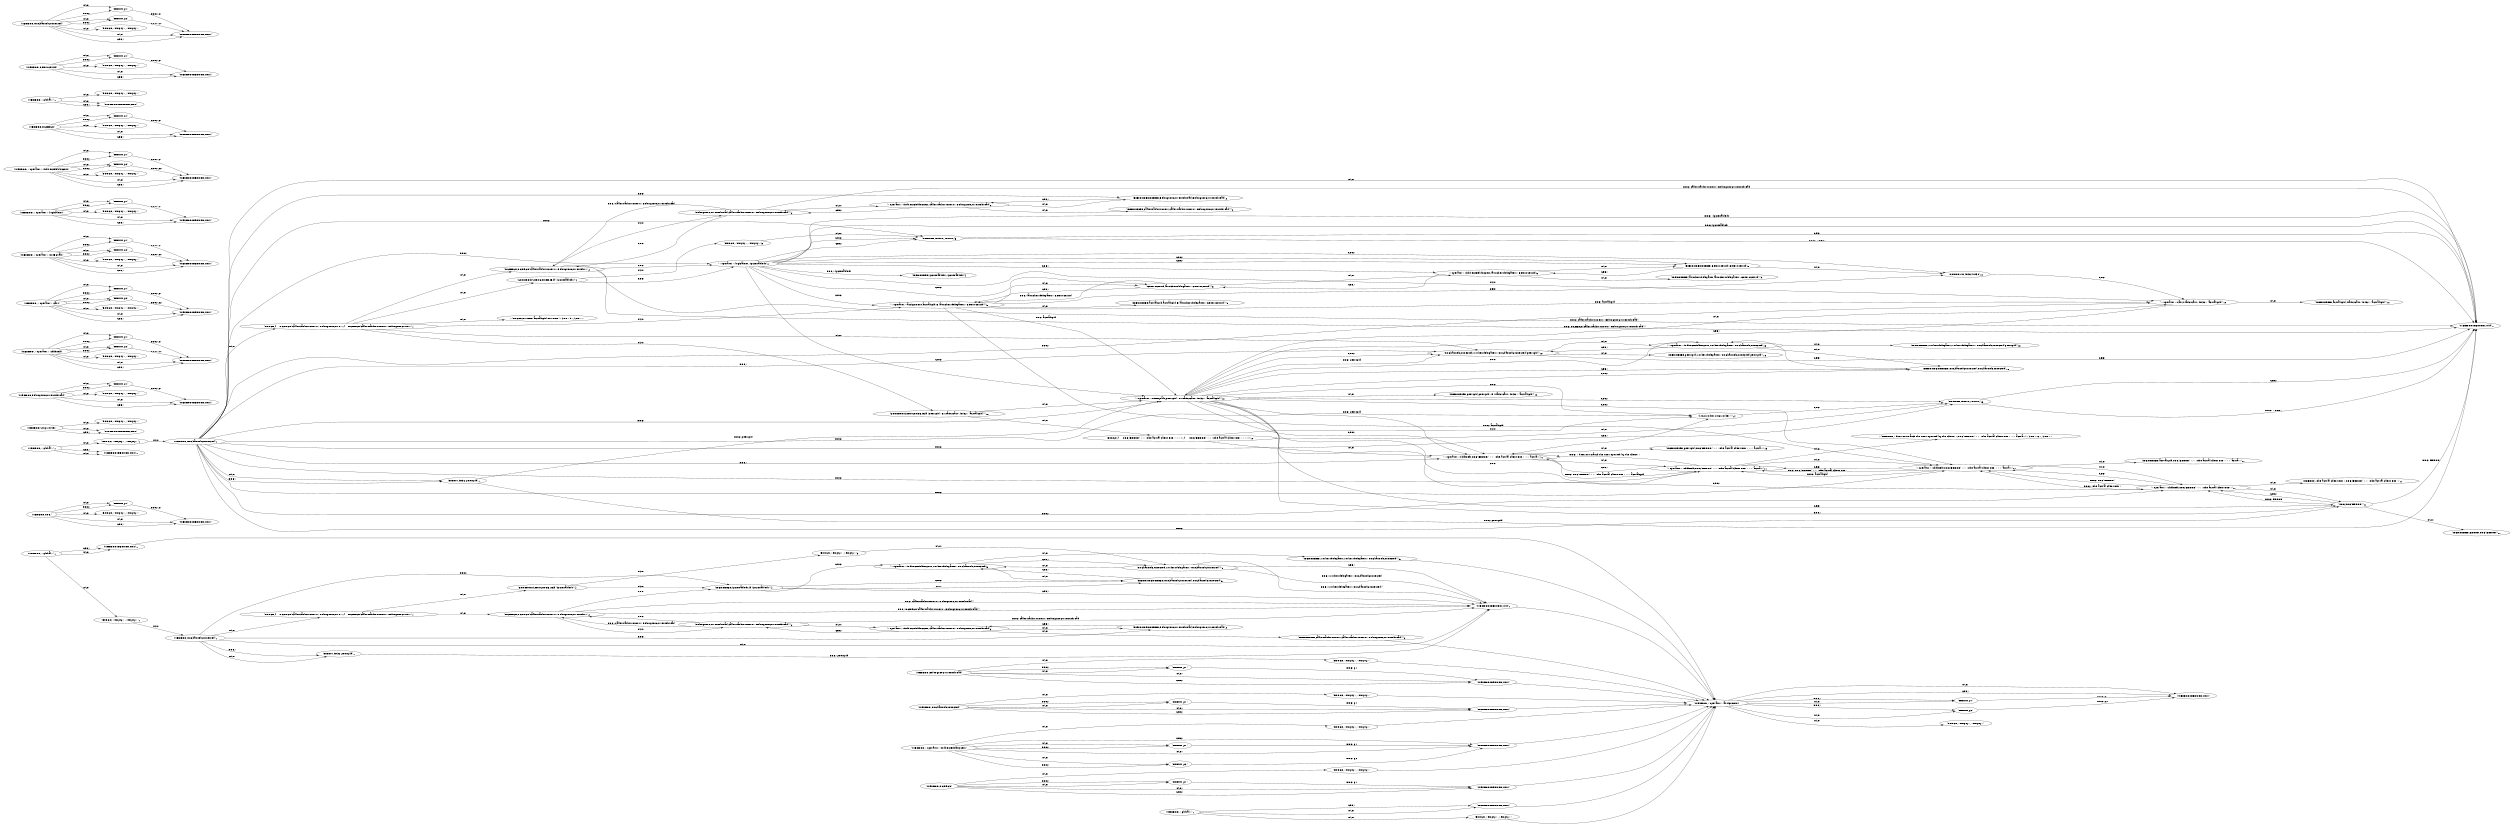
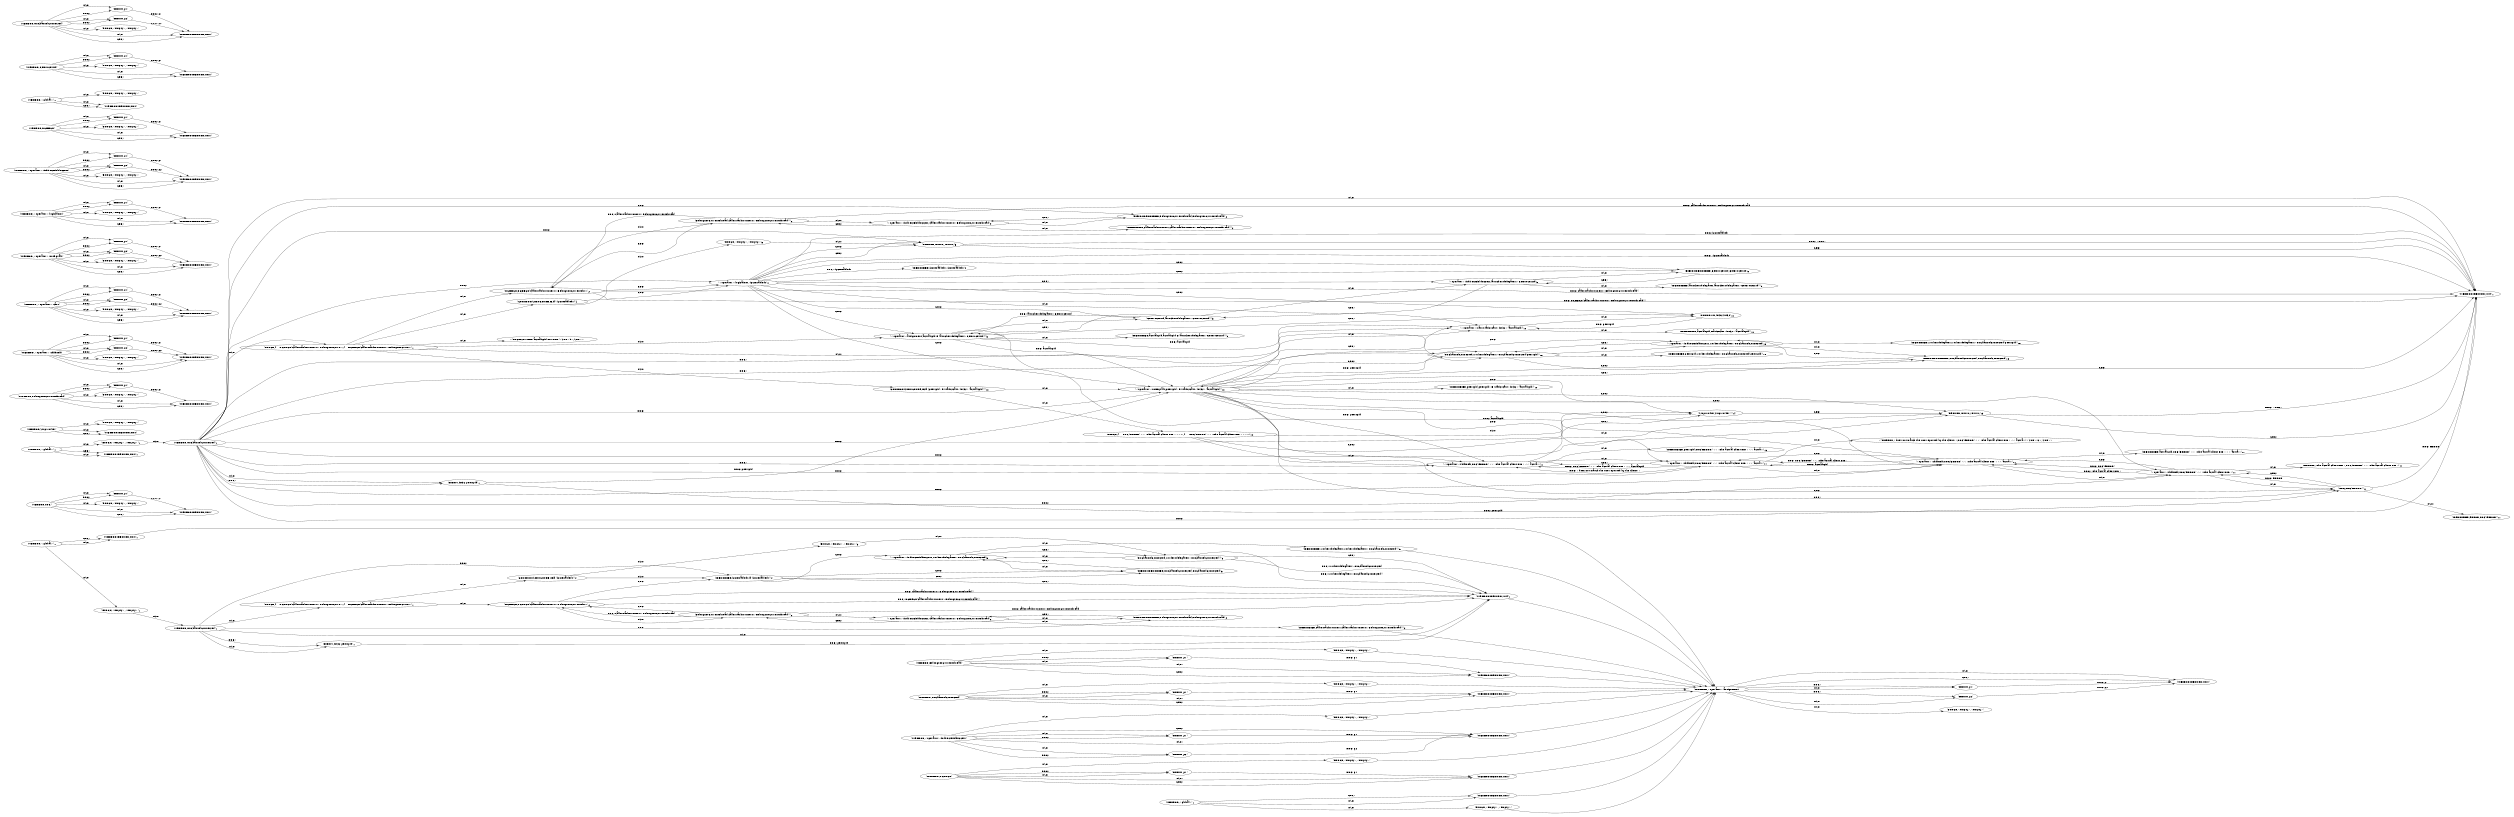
edge "(FIELD_IDENTIFIER,GetProcessId,GetProcessId)" -> "(UNKNOWN,int32,int32)": now "(<operator>.cast,static_cast<int32>(actual_pid))" -> "(UNKNOWN,int32,int32)"
edge "(UNKNOWN,int32,int32)" -> "(<operator>.cast,static_cast<int32>(actual_pid))": label "CFG: " -> "DDG: peer_pid"
